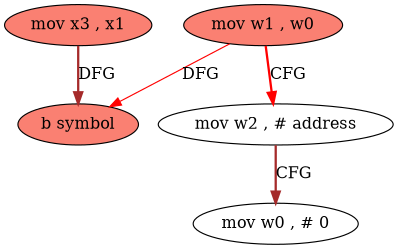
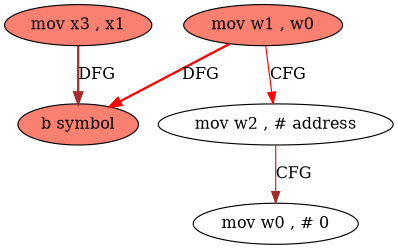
edge "mov w1 , w0" -> "mov w2 , # address": style bold -> solid
edge "mov w1 , w0" -> "b symbol": style solid -> bold
edge "mov w2 , # address" -> "mov w0 , # 0": style bold -> solid
